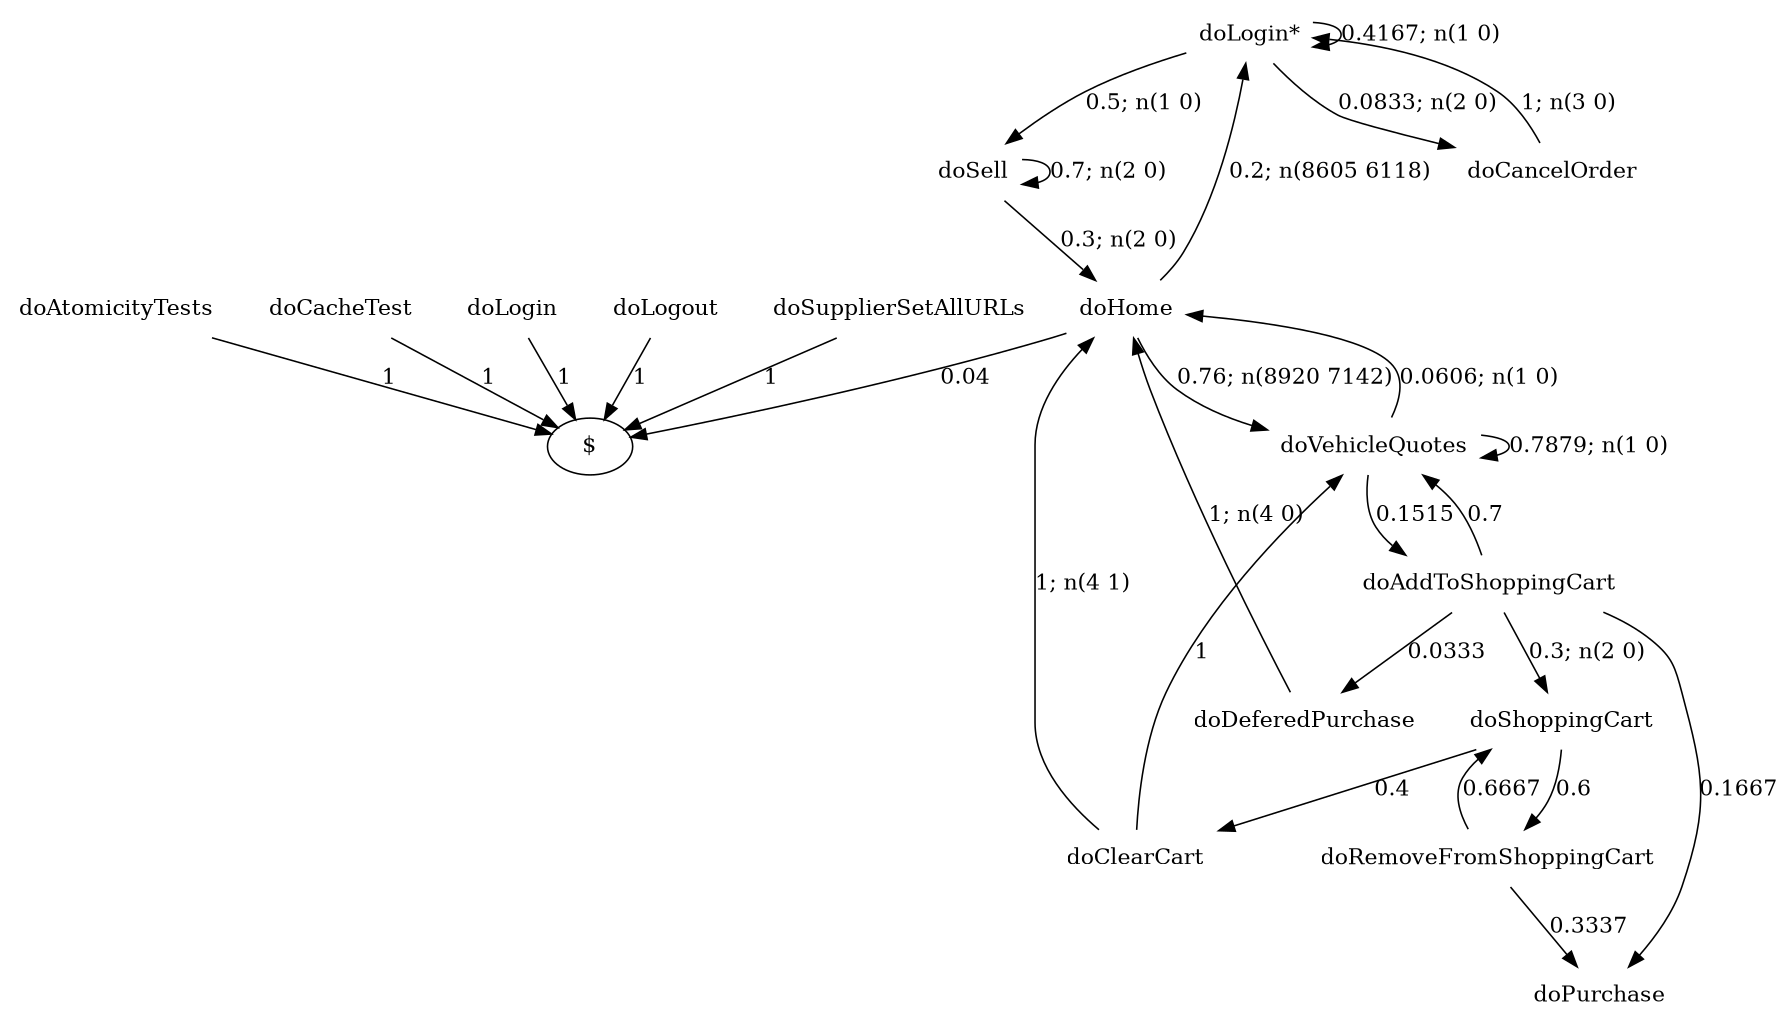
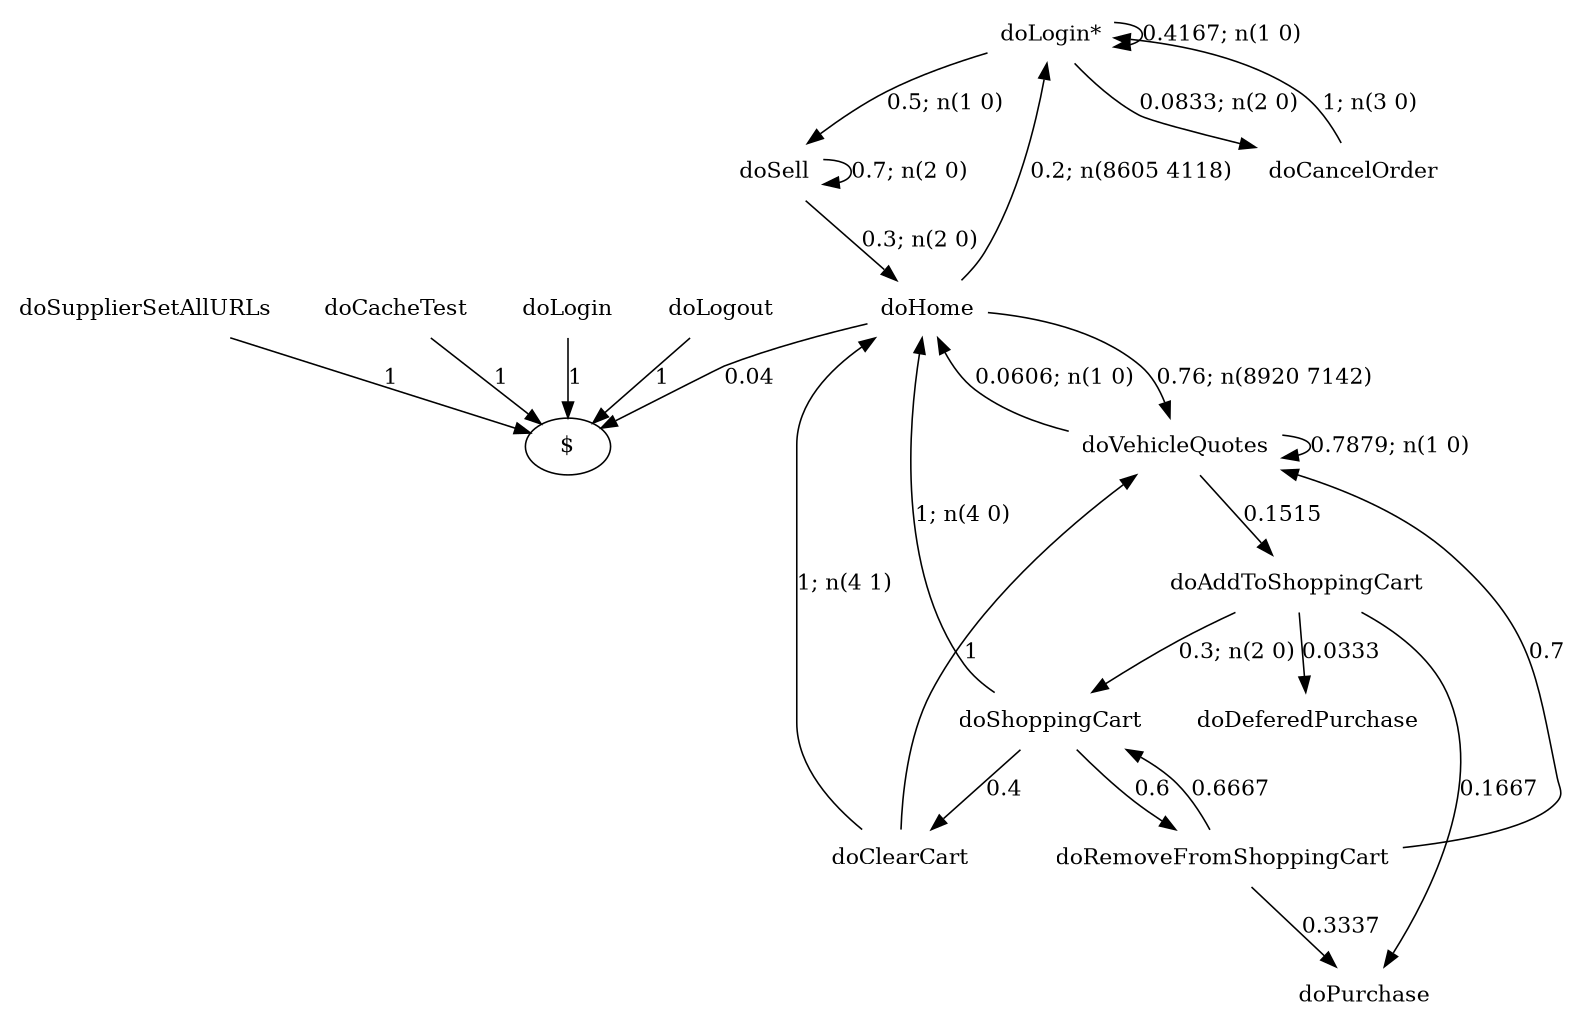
edge "doHome" -> "doLogin*": label "0.2; n(8605 6118)" -> "0.2; n(8605 4118)"
node "doAtomicityTests": removed
edge "doAddToShoppingCart" -> "doVehicleQuotes": now "doRemoveFromShoppingCart" -> "doVehicleQuotes"
edge "doDeferedPurchase" -> "doHome": now "doShoppingCart" -> "doHome"
